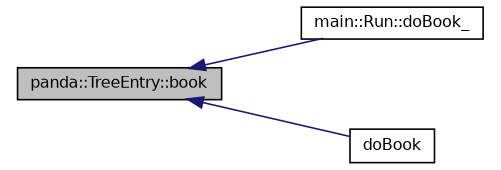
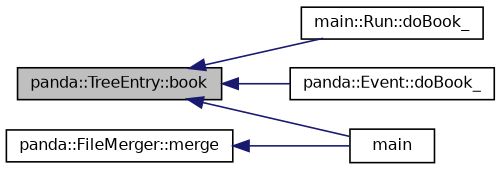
node "panda::Event::doBook_": added
node "panda::FileMerger::merge": added
node "doBook": label "doBook" -> "main"
